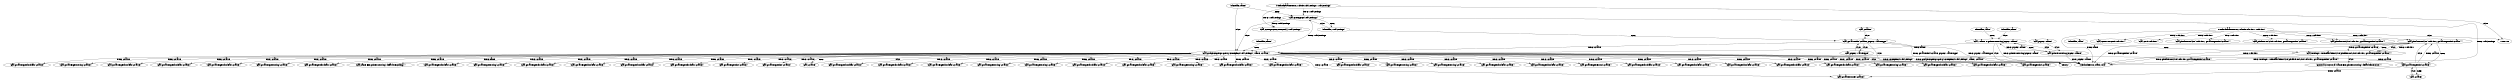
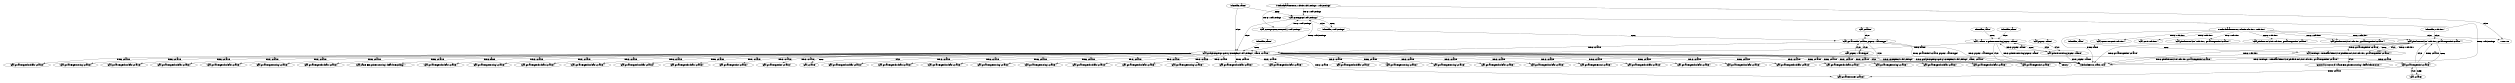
edge "(Call,G_OBJECT(webSettings))" -> "(Call,G_OBJECT_GET_CLASS(webSettings))": reversed
node "(Identifier,webView)": added
